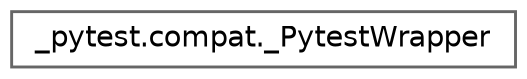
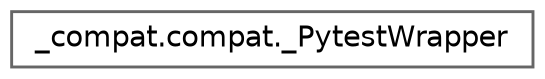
node "_pytest.compat._PytestWrapper": label "_pytest.compat._PytestWrapper" -> "_compat.compat._PytestWrapper"
